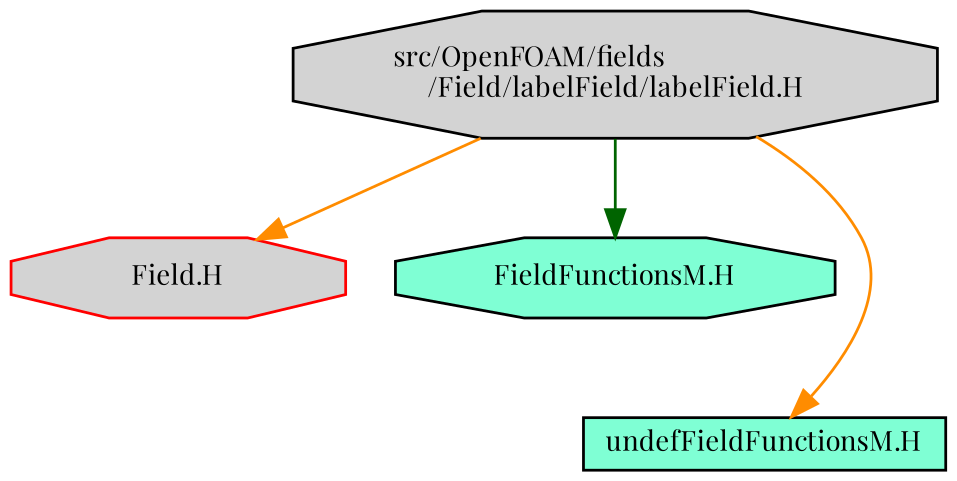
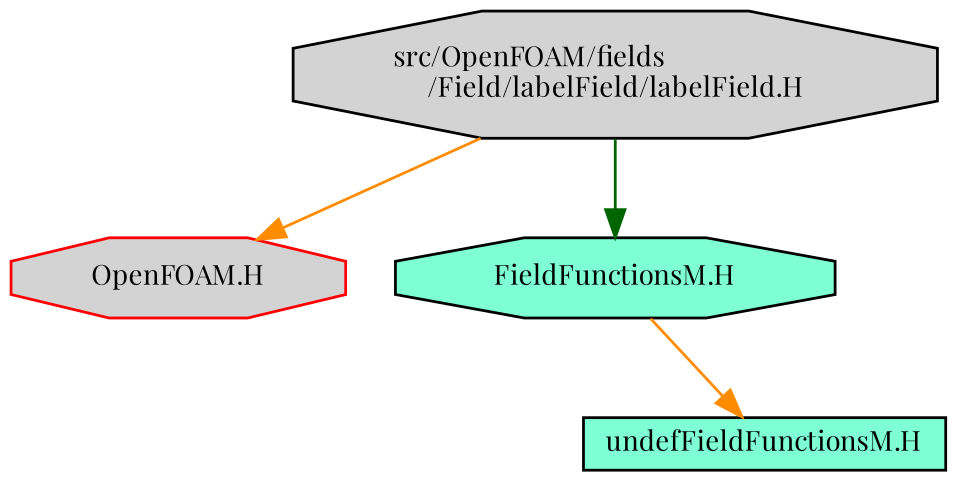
edge "src/OpenFOAM/fields /Field/labelField/labelField.H" -> "undefFieldFunctionsM.H": now "FieldFunctionsM.H" -> "undefFieldFunctionsM.H"
node "Field.H": label "Field.H" -> "OpenFOAM.H"
